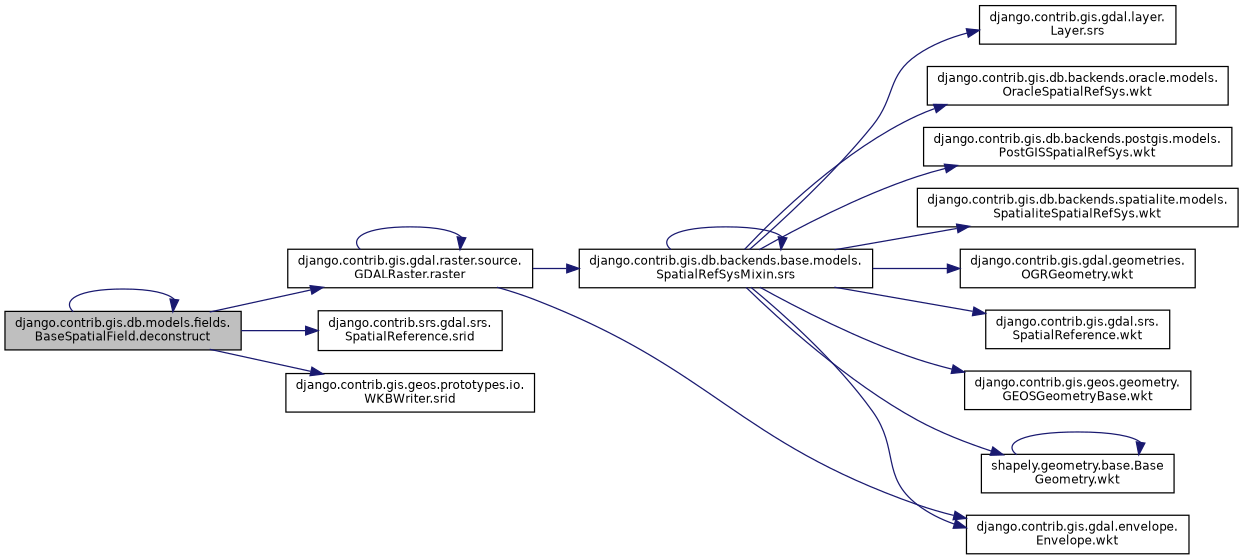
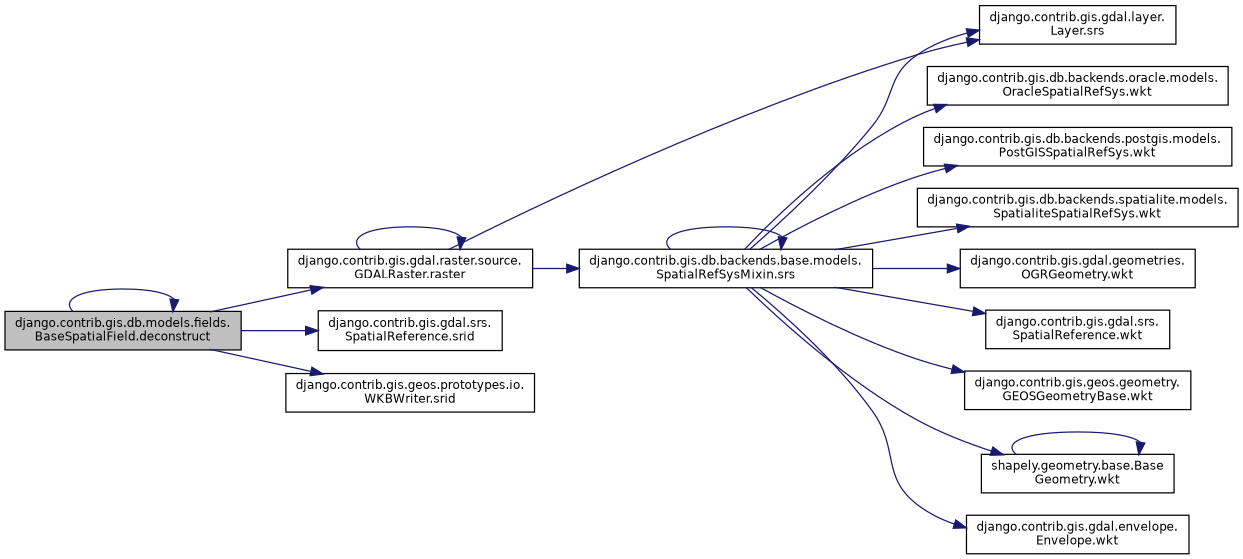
node "django.contrib.srs.gdal.srs. SpatialReference.srid": label "django.contrib.srs.gdal.srs. SpatialReference.srid" -> "django.contrib.gis.gdal.srs. SpatialReference.srid"
edge "django.contrib.gis.gdal.raster.source. GDALRaster.raster" -> "django.contrib.gis.gdal.envelope. Envelope.wkt": now "django.contrib.gis.gdal.raster.source. GDALRaster.raster" -> "django.contrib.gis.gdal.layer. Layer.srs"
